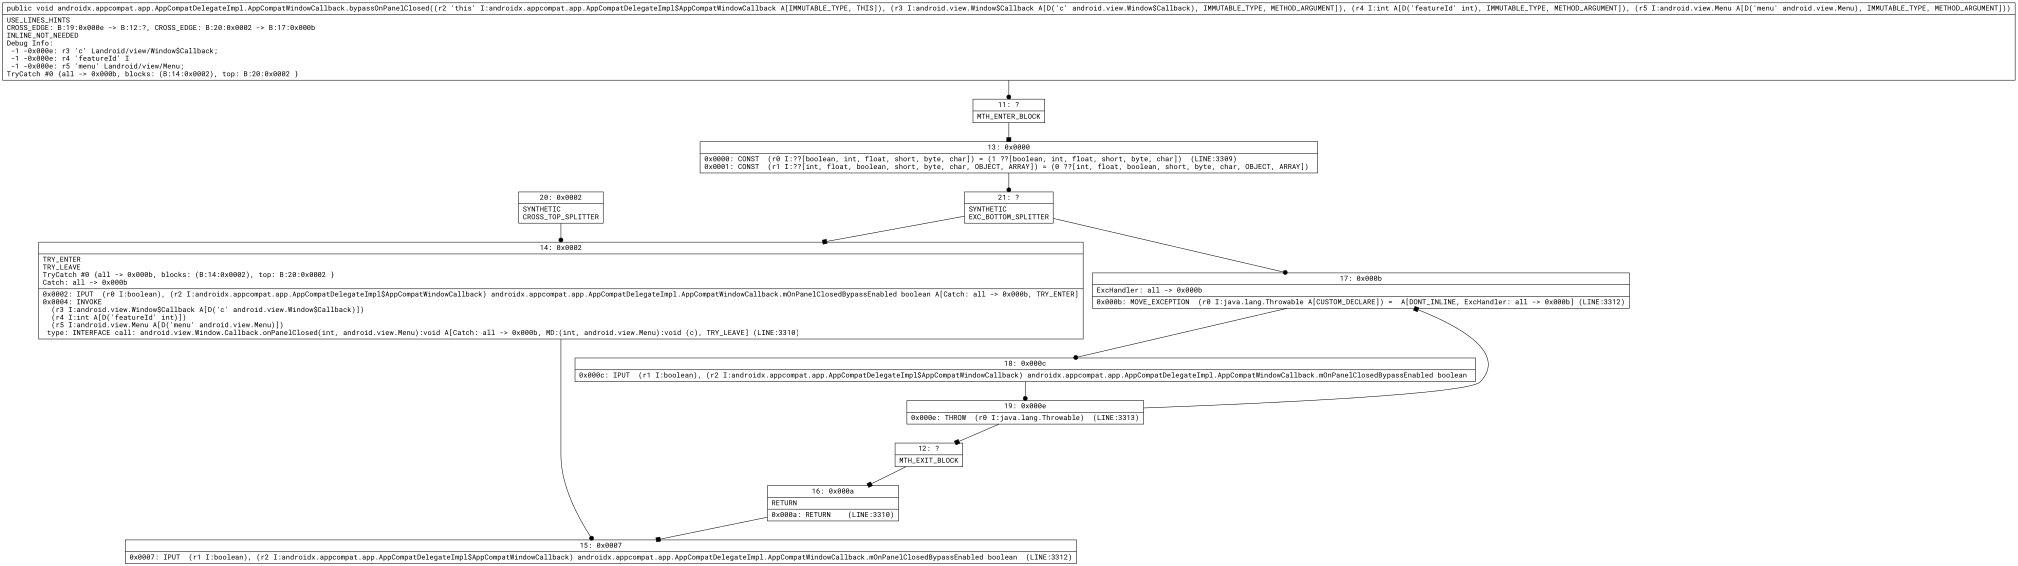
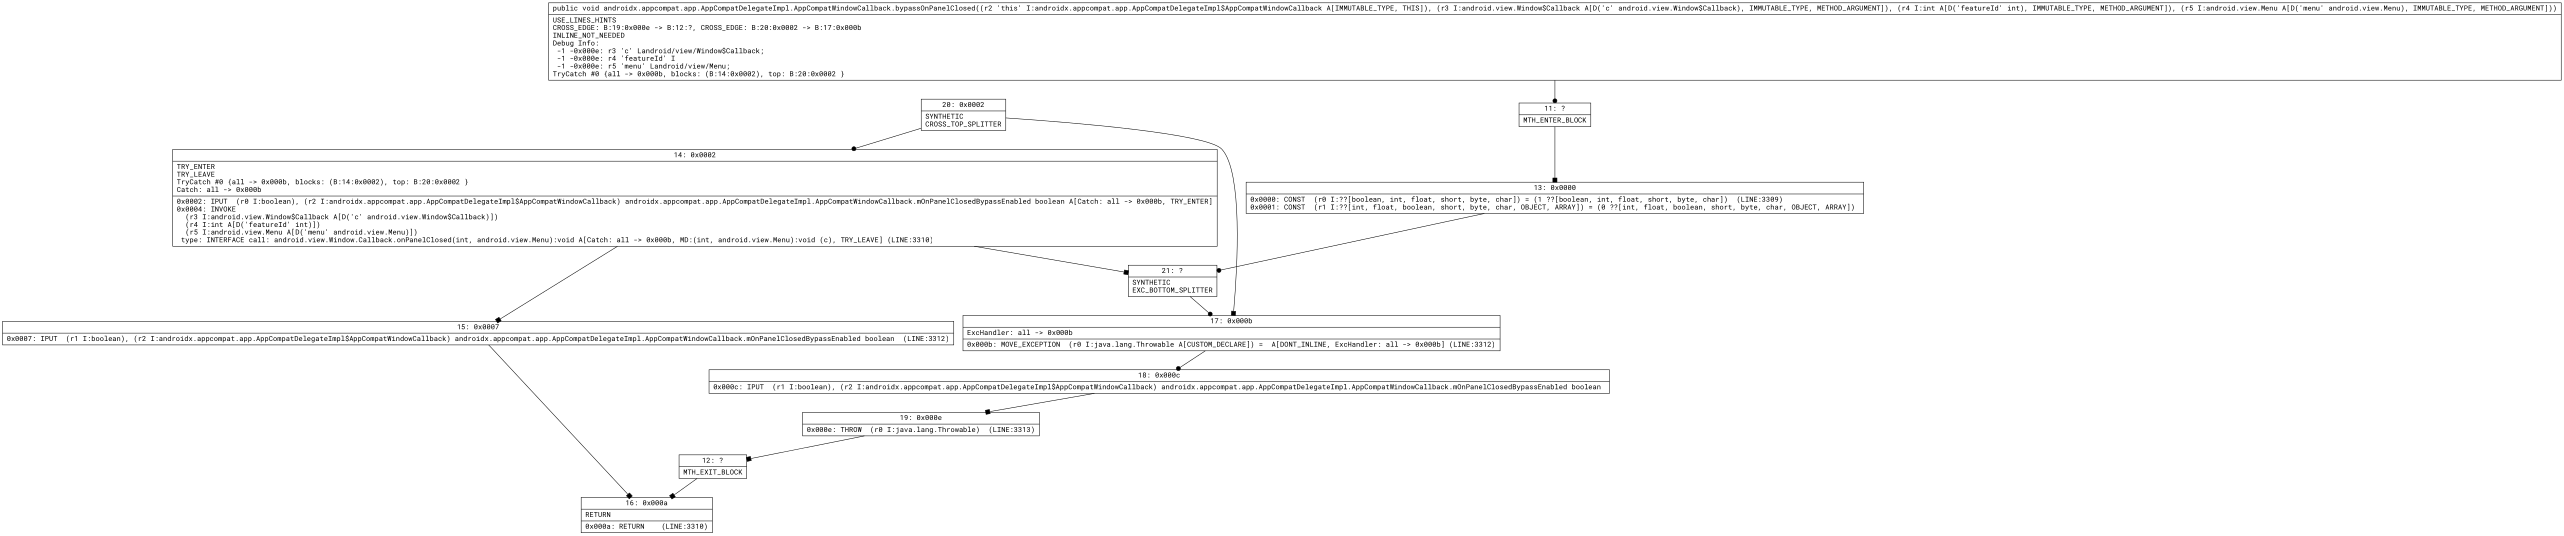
edge "21: ?" -> "14: 0x0002": reversed
edge "18: 0x000c" -> "19: 0x000e": arrowhead dot -> box
edge "19: 0x000e" -> "17: 0x000b": now "20: 0x0002" -> "17: 0x000b"
edge "14: 0x0002" -> "15: 0x0007": arrowhead dot -> box
edge "16: 0x000a" -> "15: 0x0007": reversed
